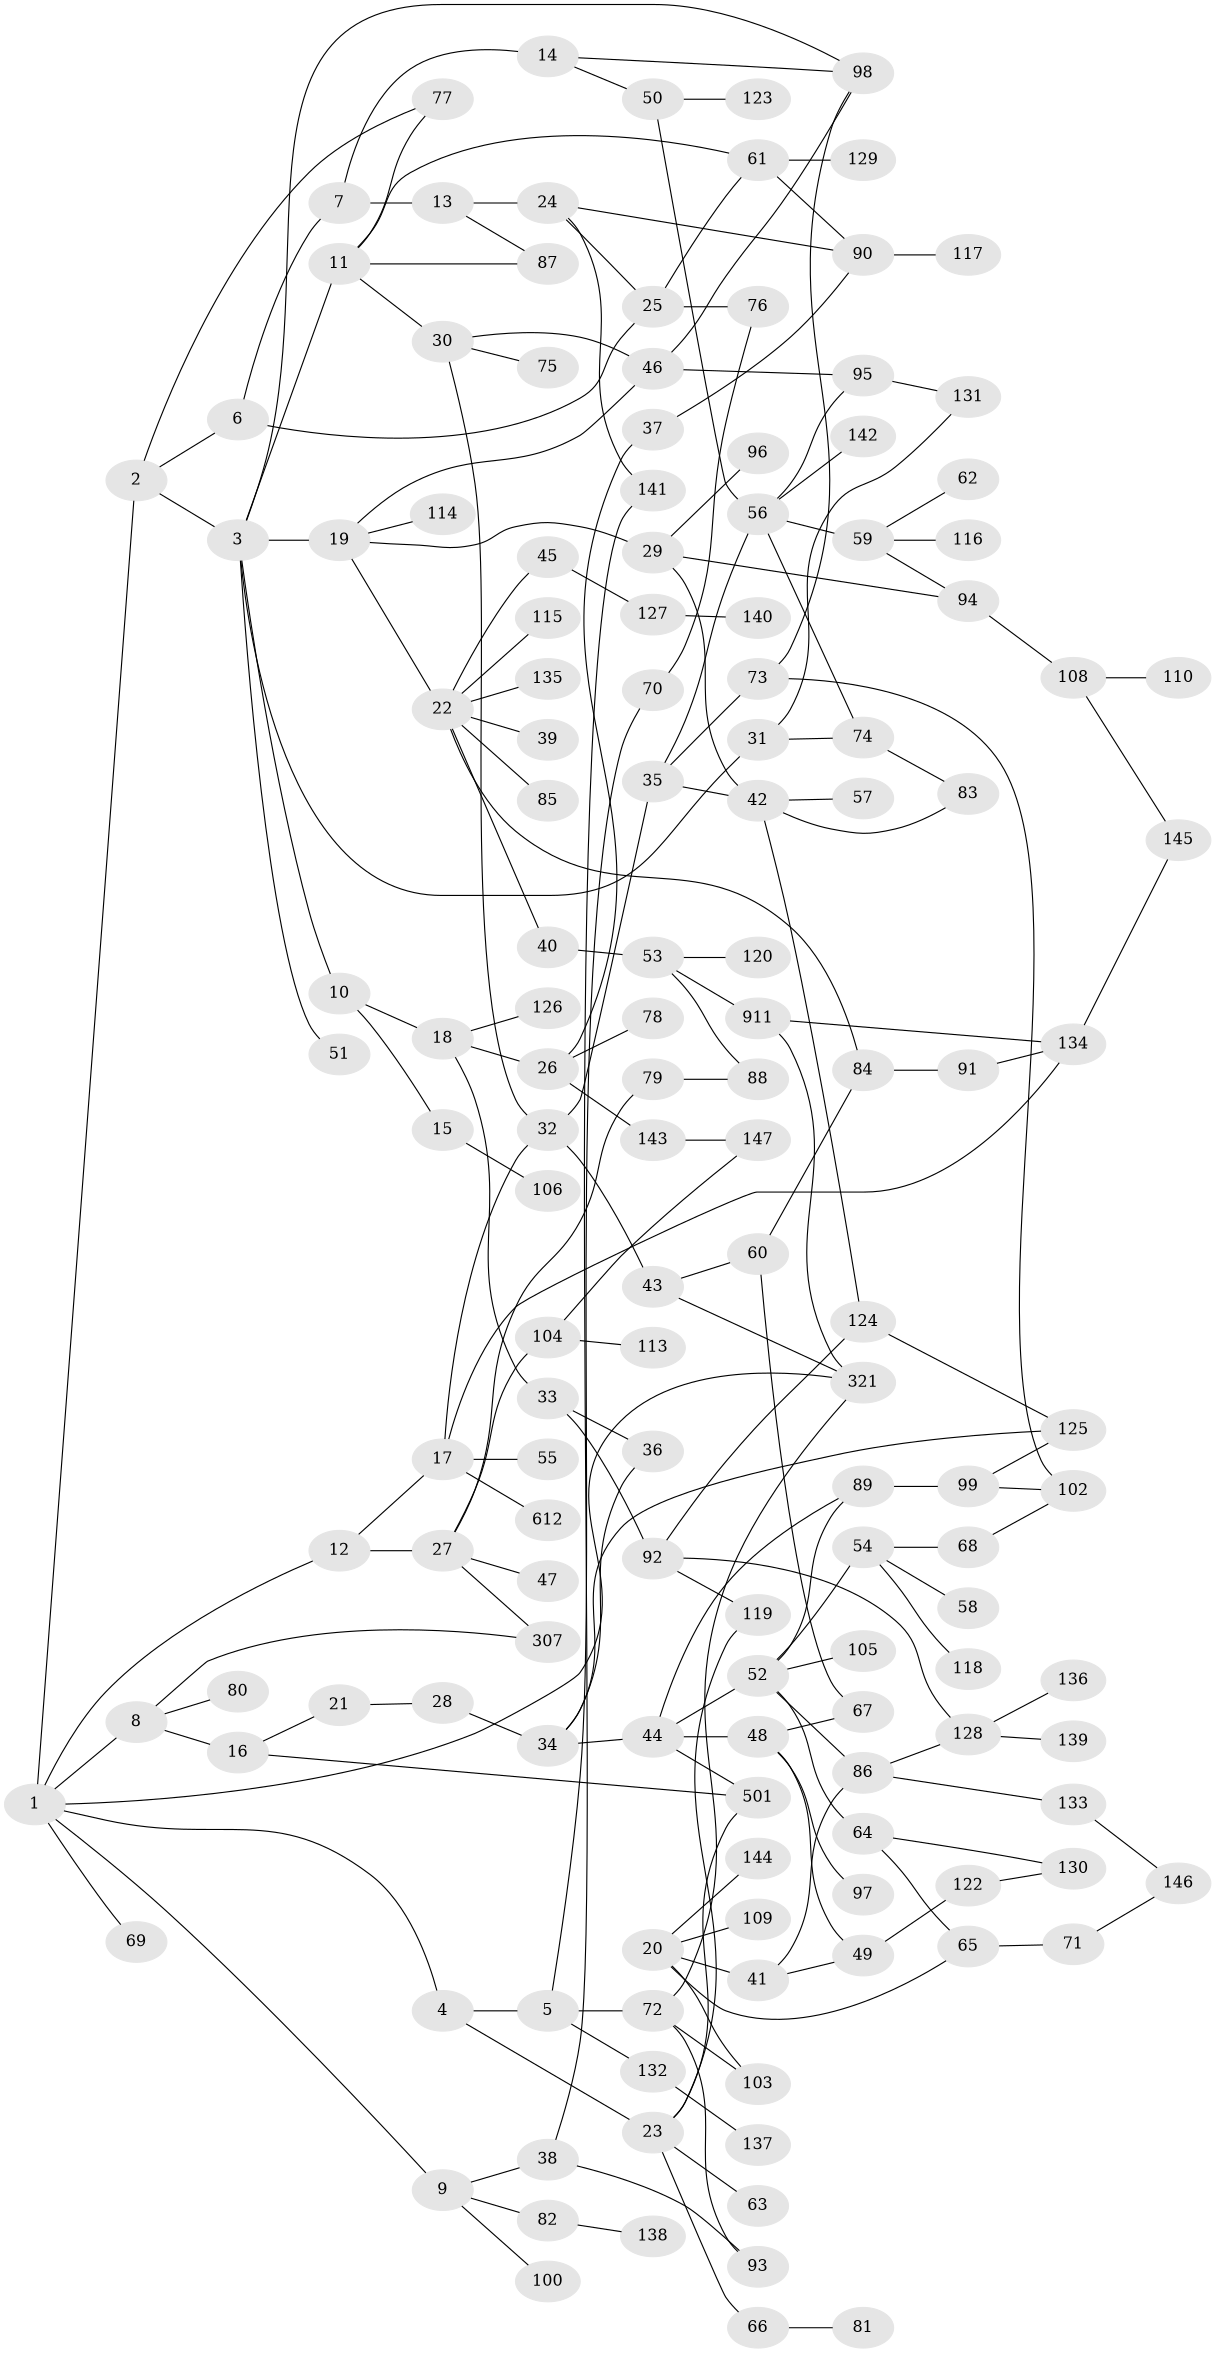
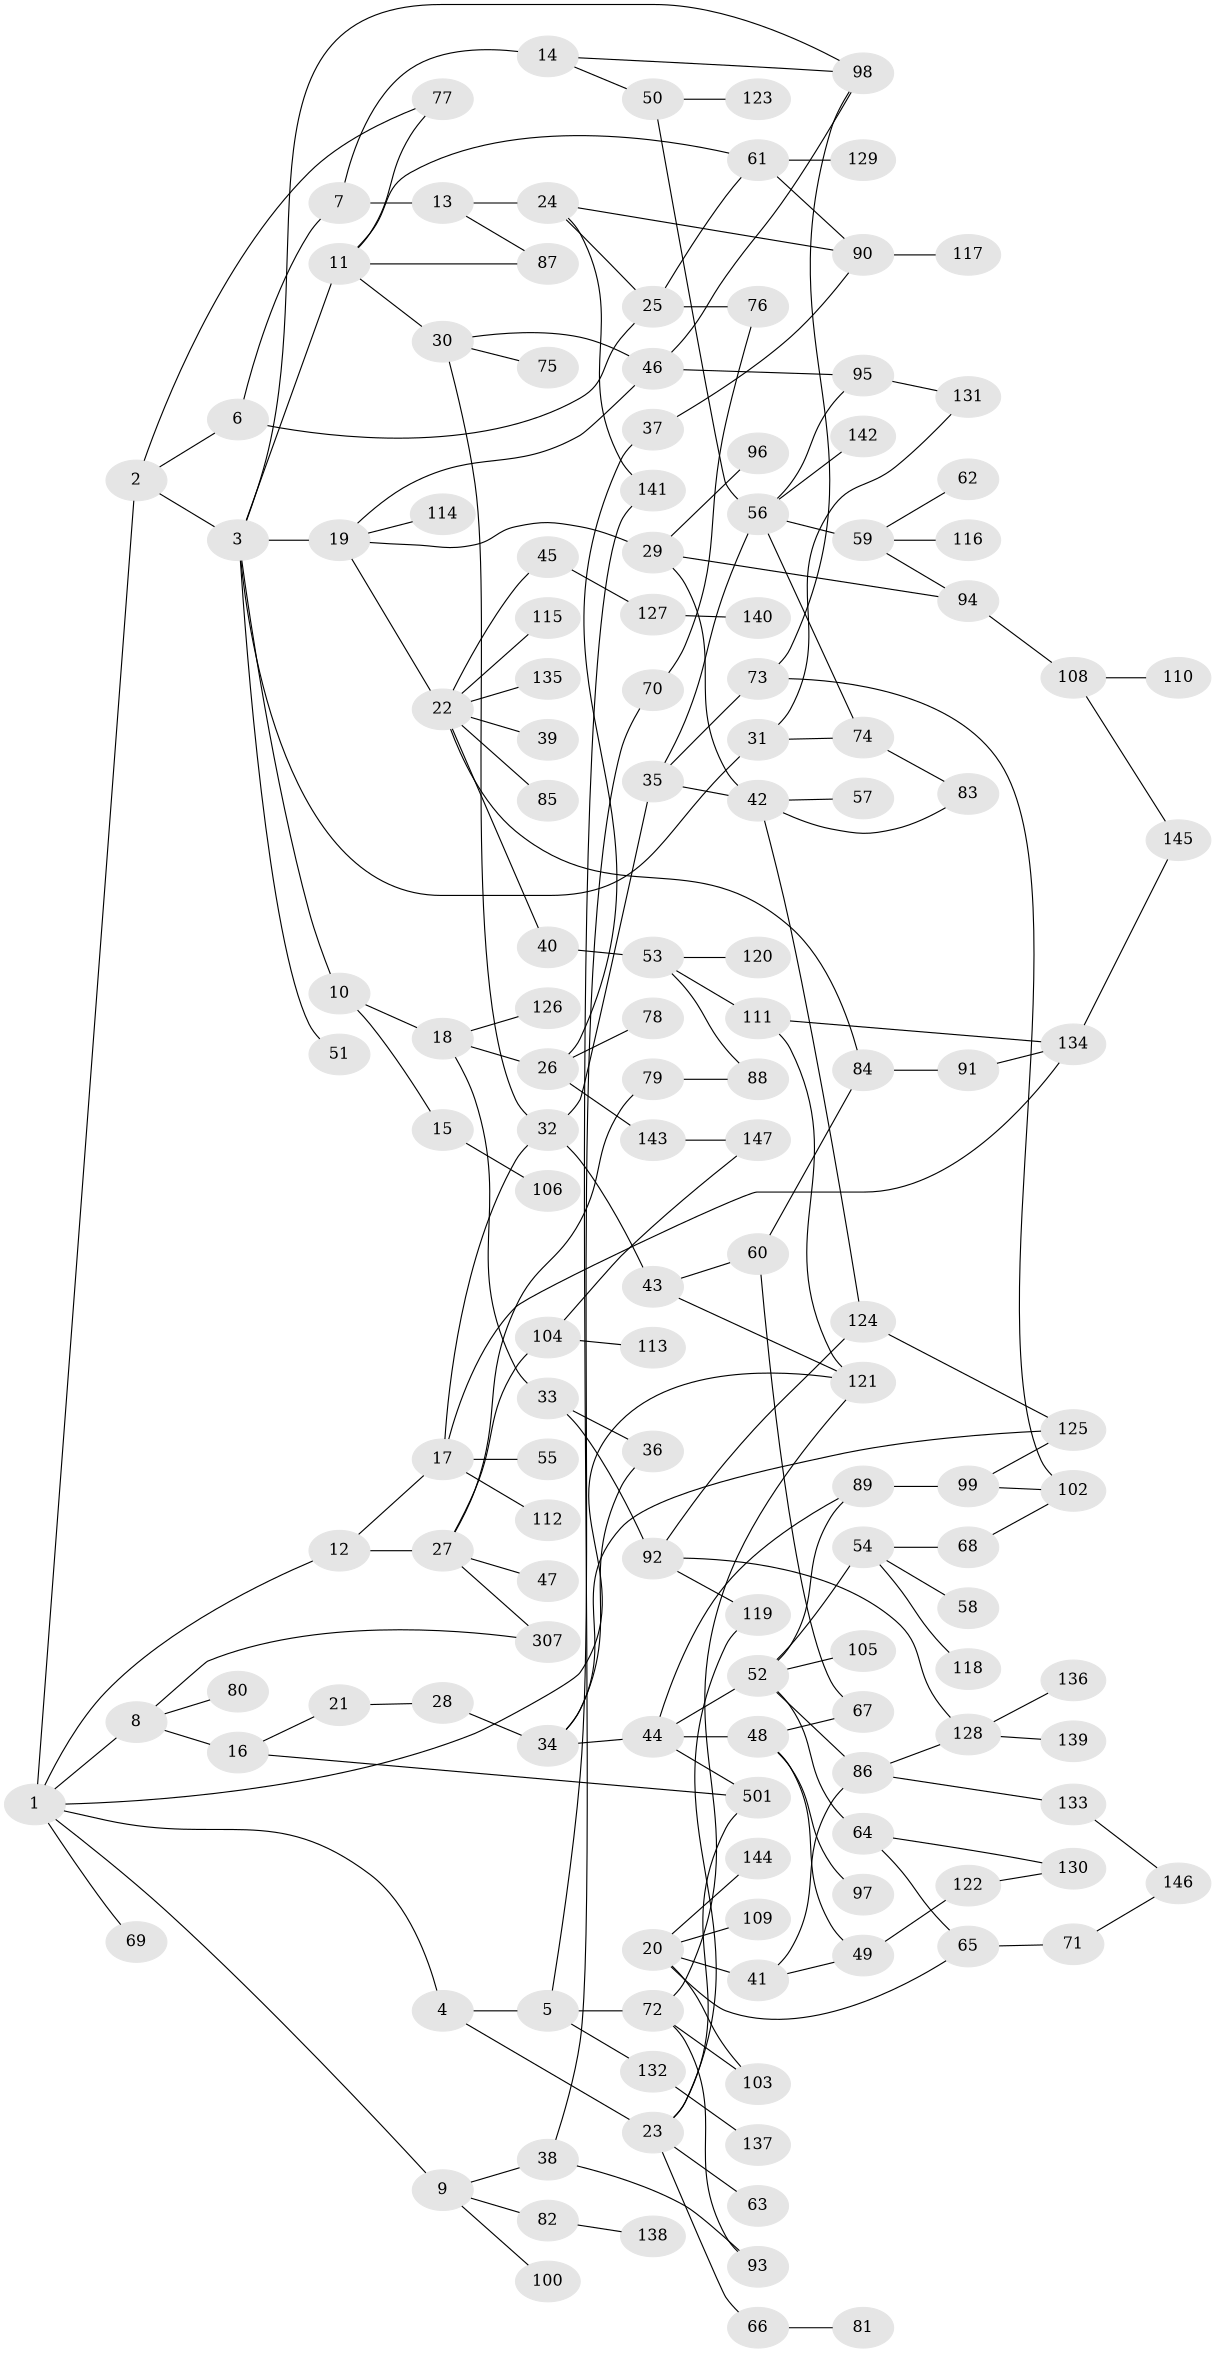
node "911": label "911" -> "111"
node "321": label "321" -> "121"
node "612": label "612" -> "112"
